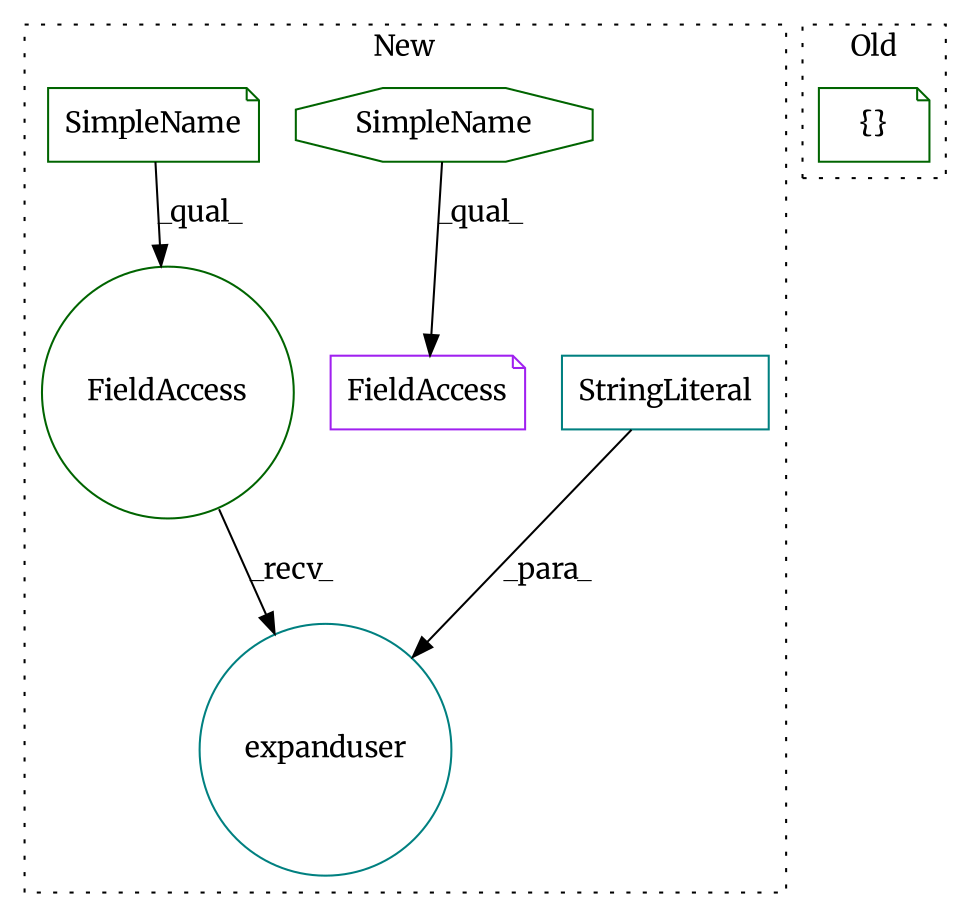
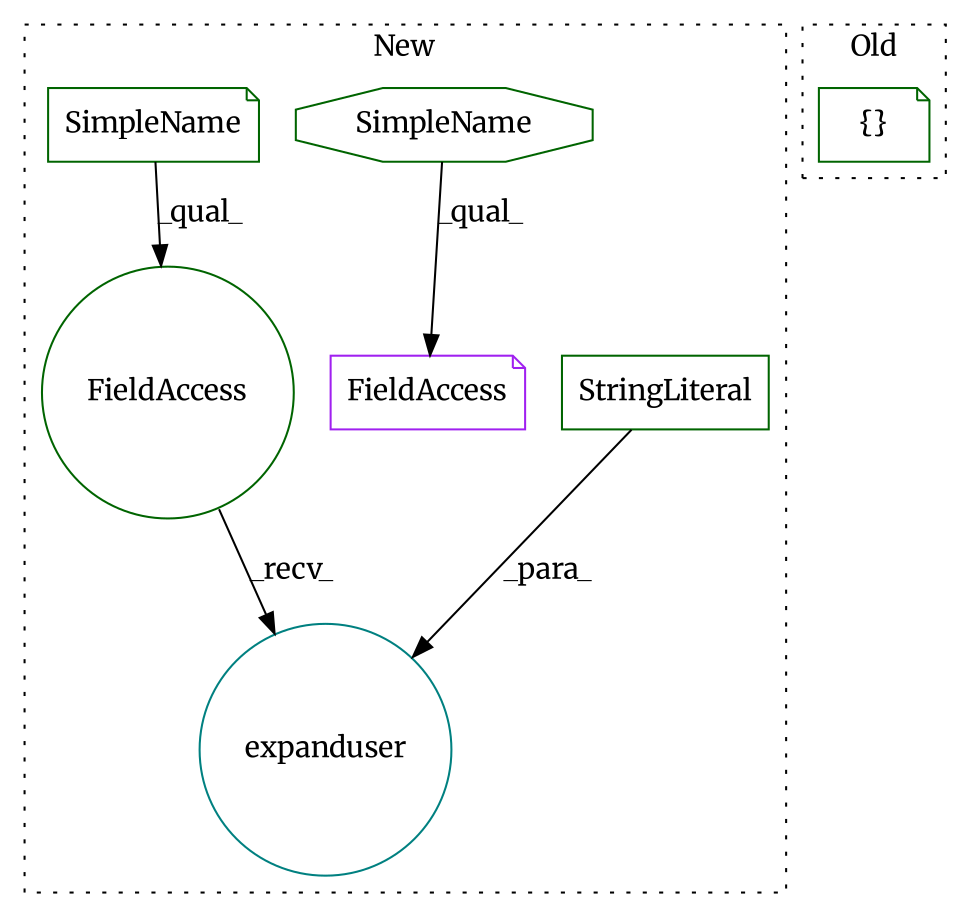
node "StringLiteral": color teal -> darkgreen
